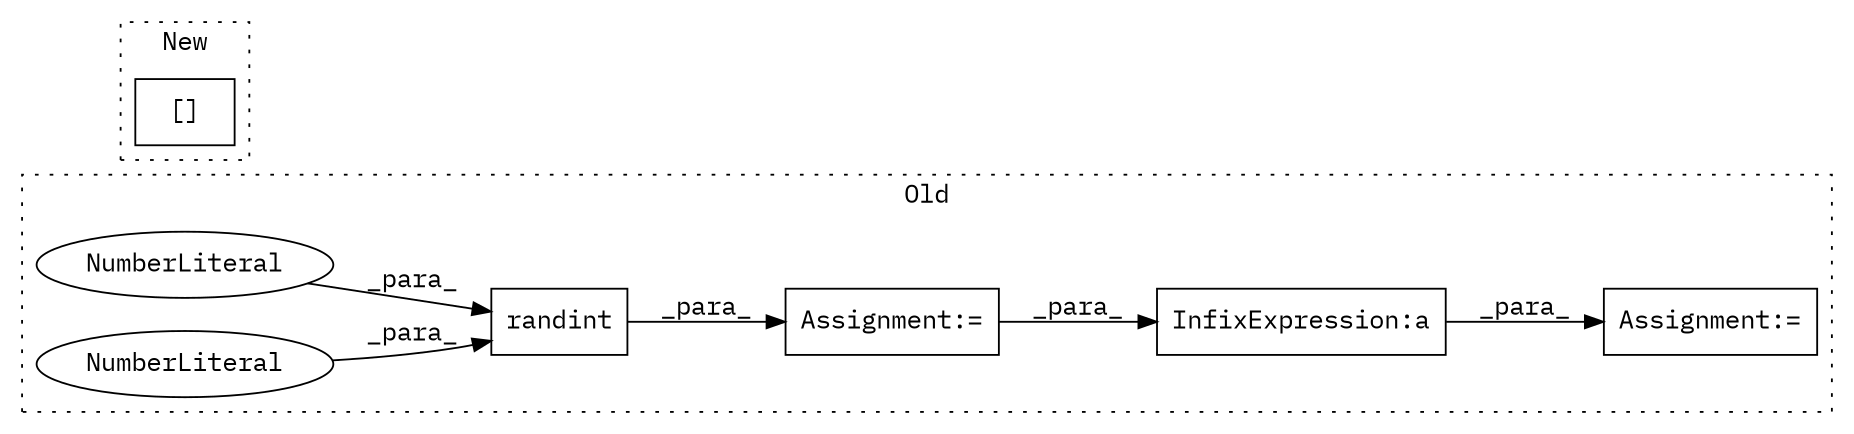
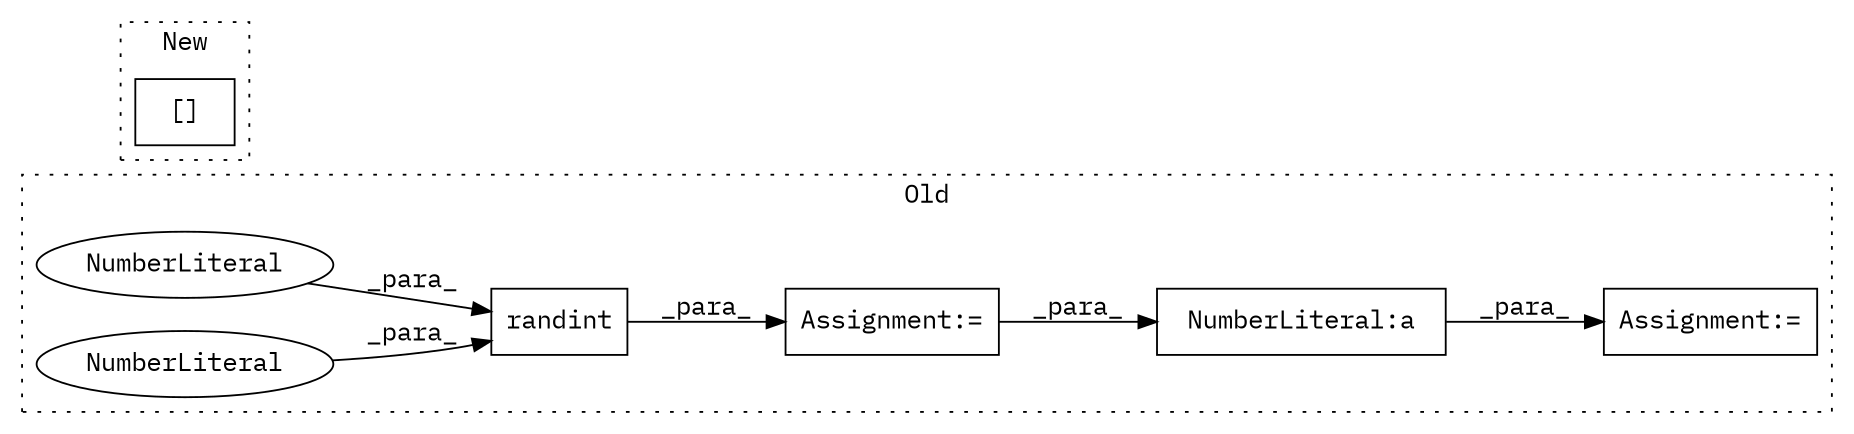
node "InfixExpression:a": label "InfixExpression:a" -> "NumberLiteral:a"
